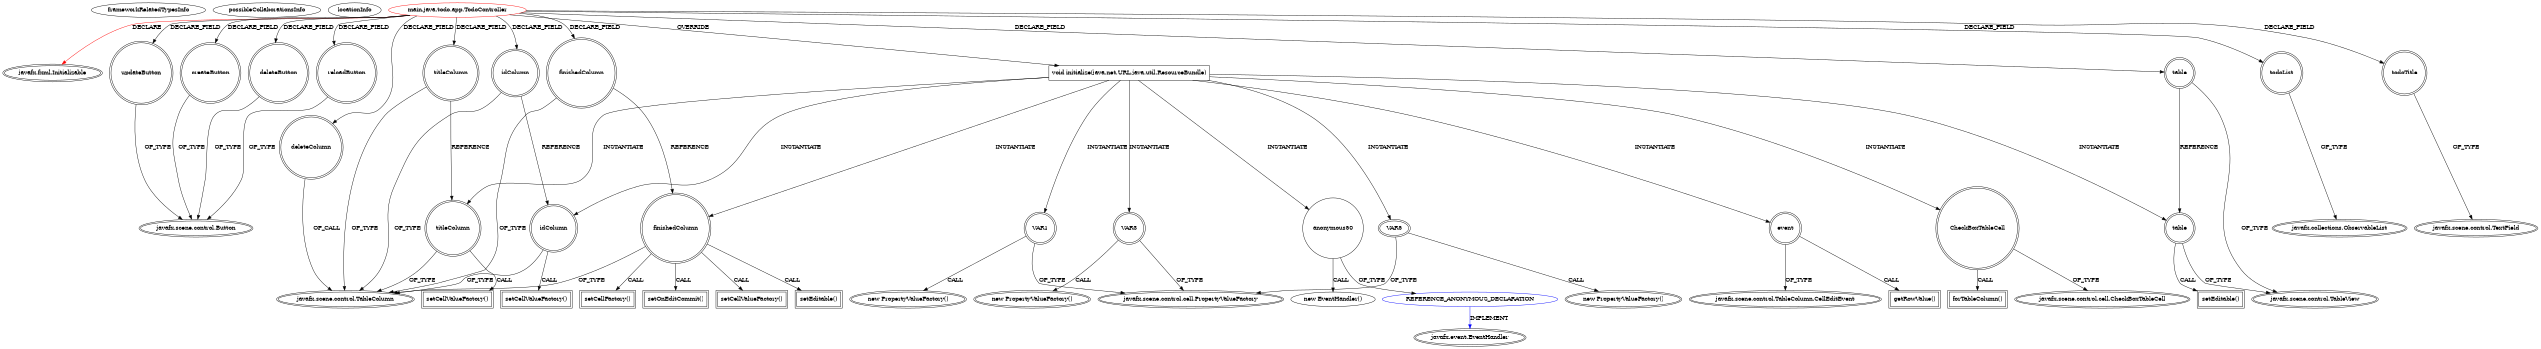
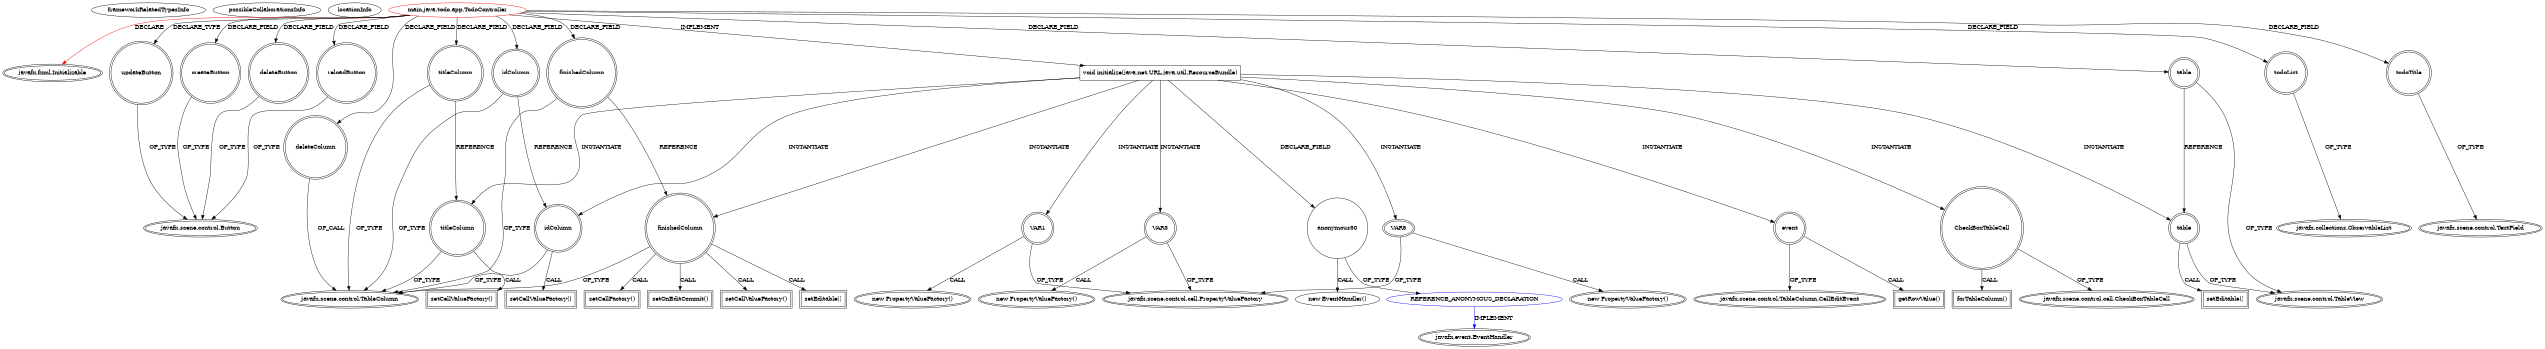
edge "main.java.todo.app.TodoController" -> "updateButton": label "DECLARE_FIELD" -> "DECLARE_TYPE"
edge "main.java.todo.app.TodoController" -> "void initialize(java.net.URL,java.util.ResourceBundle)": label "OVERRIDE" -> "IMPLEMENT"
edge "void initialize(java.net.URL,java.util.ResourceBundle)" -> "anonymous50": label "INSTANTIATE" -> "DECLARE_FIELD"
